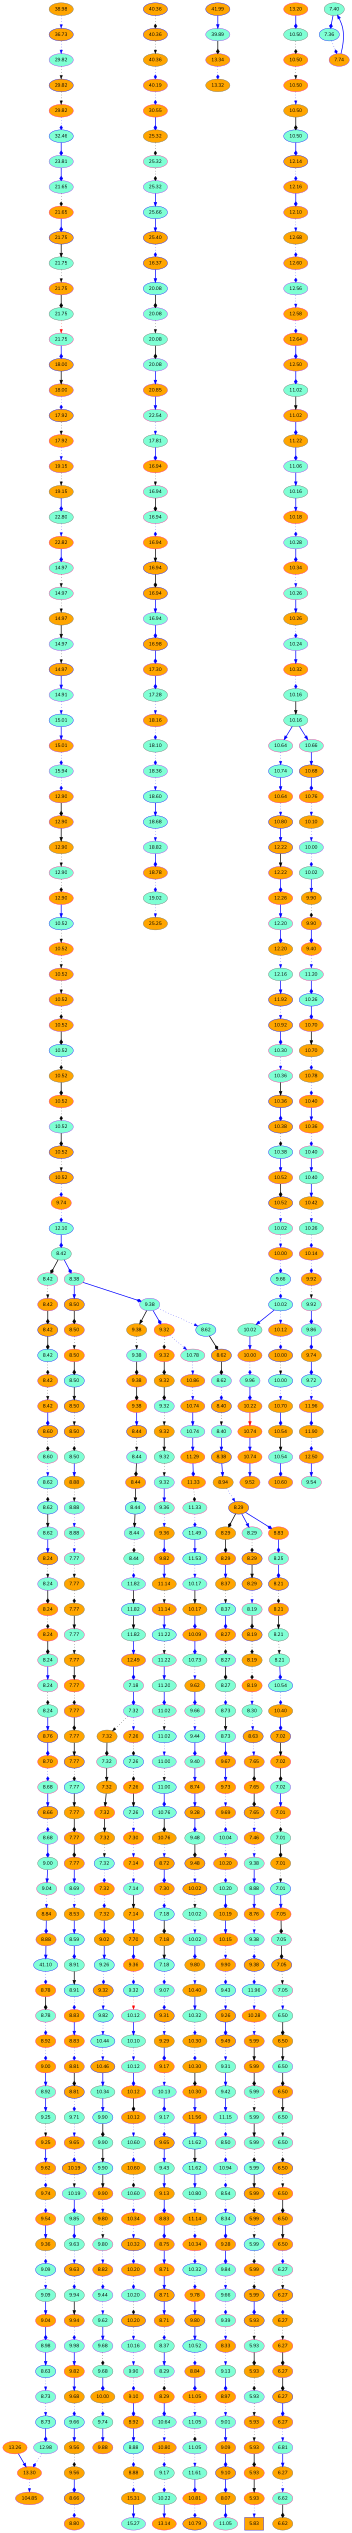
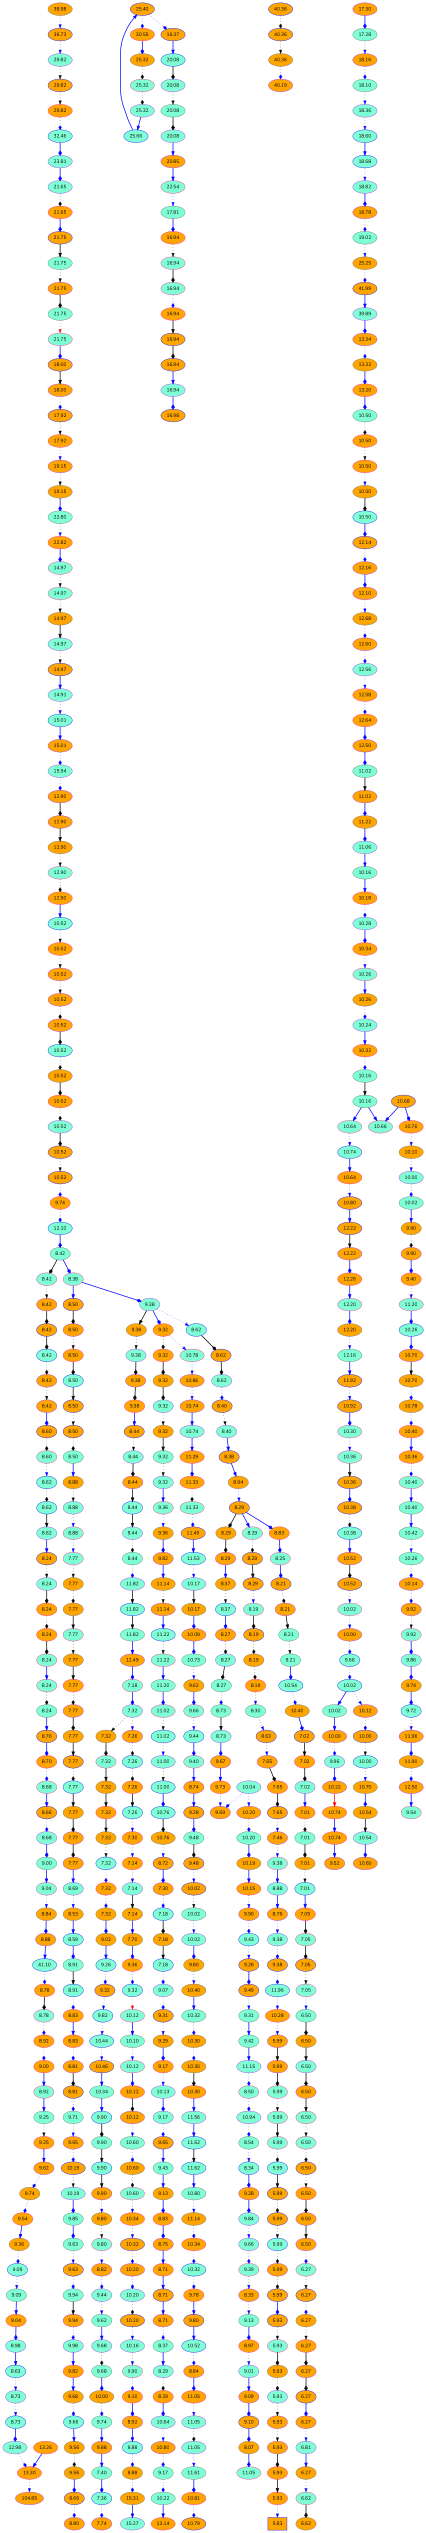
edge "7.74" -> "7.40": now "9.88" -> "7.40"
edge "39.89" -> "13.34": color black -> blue
edge "40.19" -> "30.55": now "25.40" -> "30.55"
edge "25.25" -> "41.99": added
edge "13.32" -> "13.20": added
edge "16.98" -> "17.30": removed
edge "18.10" -> "18.36": arrowhead diamond -> normal
edge "10.66" -> "10.68": reversed
node "10.42": fillcolor orange -> aquamarine
node "11.49": fillcolor aquamarine -> orange
edge "9.69" -> "10.04": reversed
node "11.56": fillcolor orange -> aquamarine
